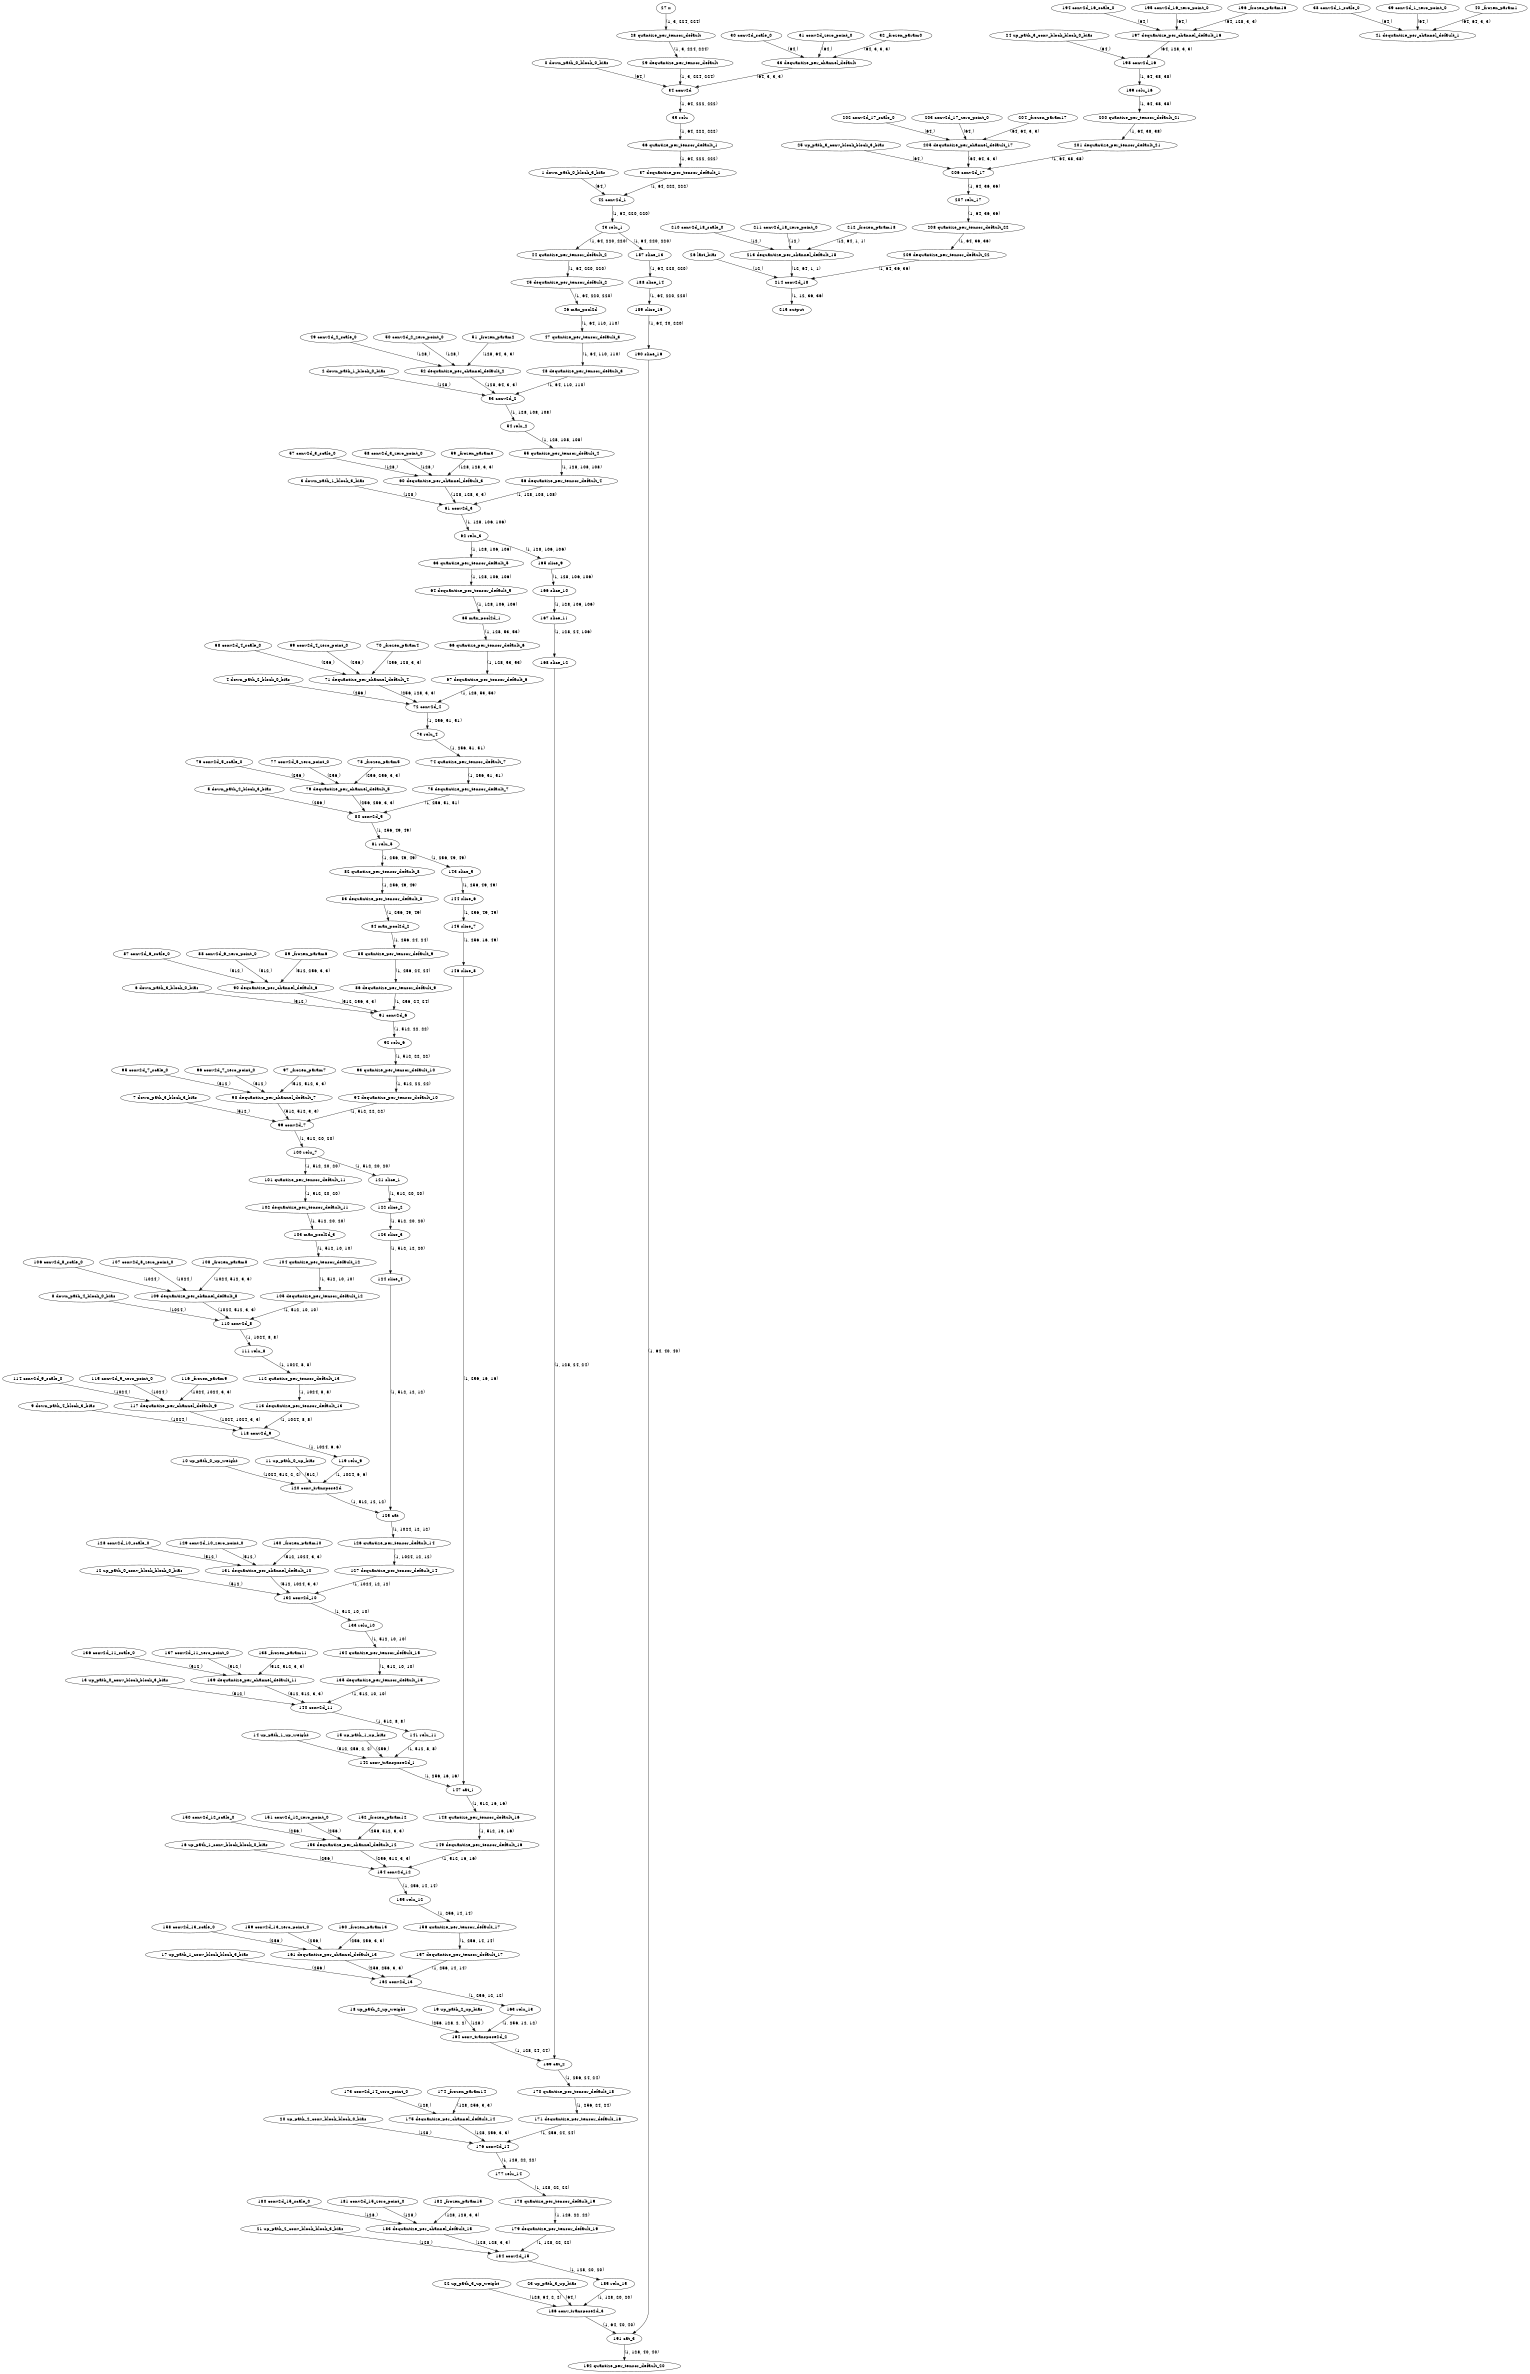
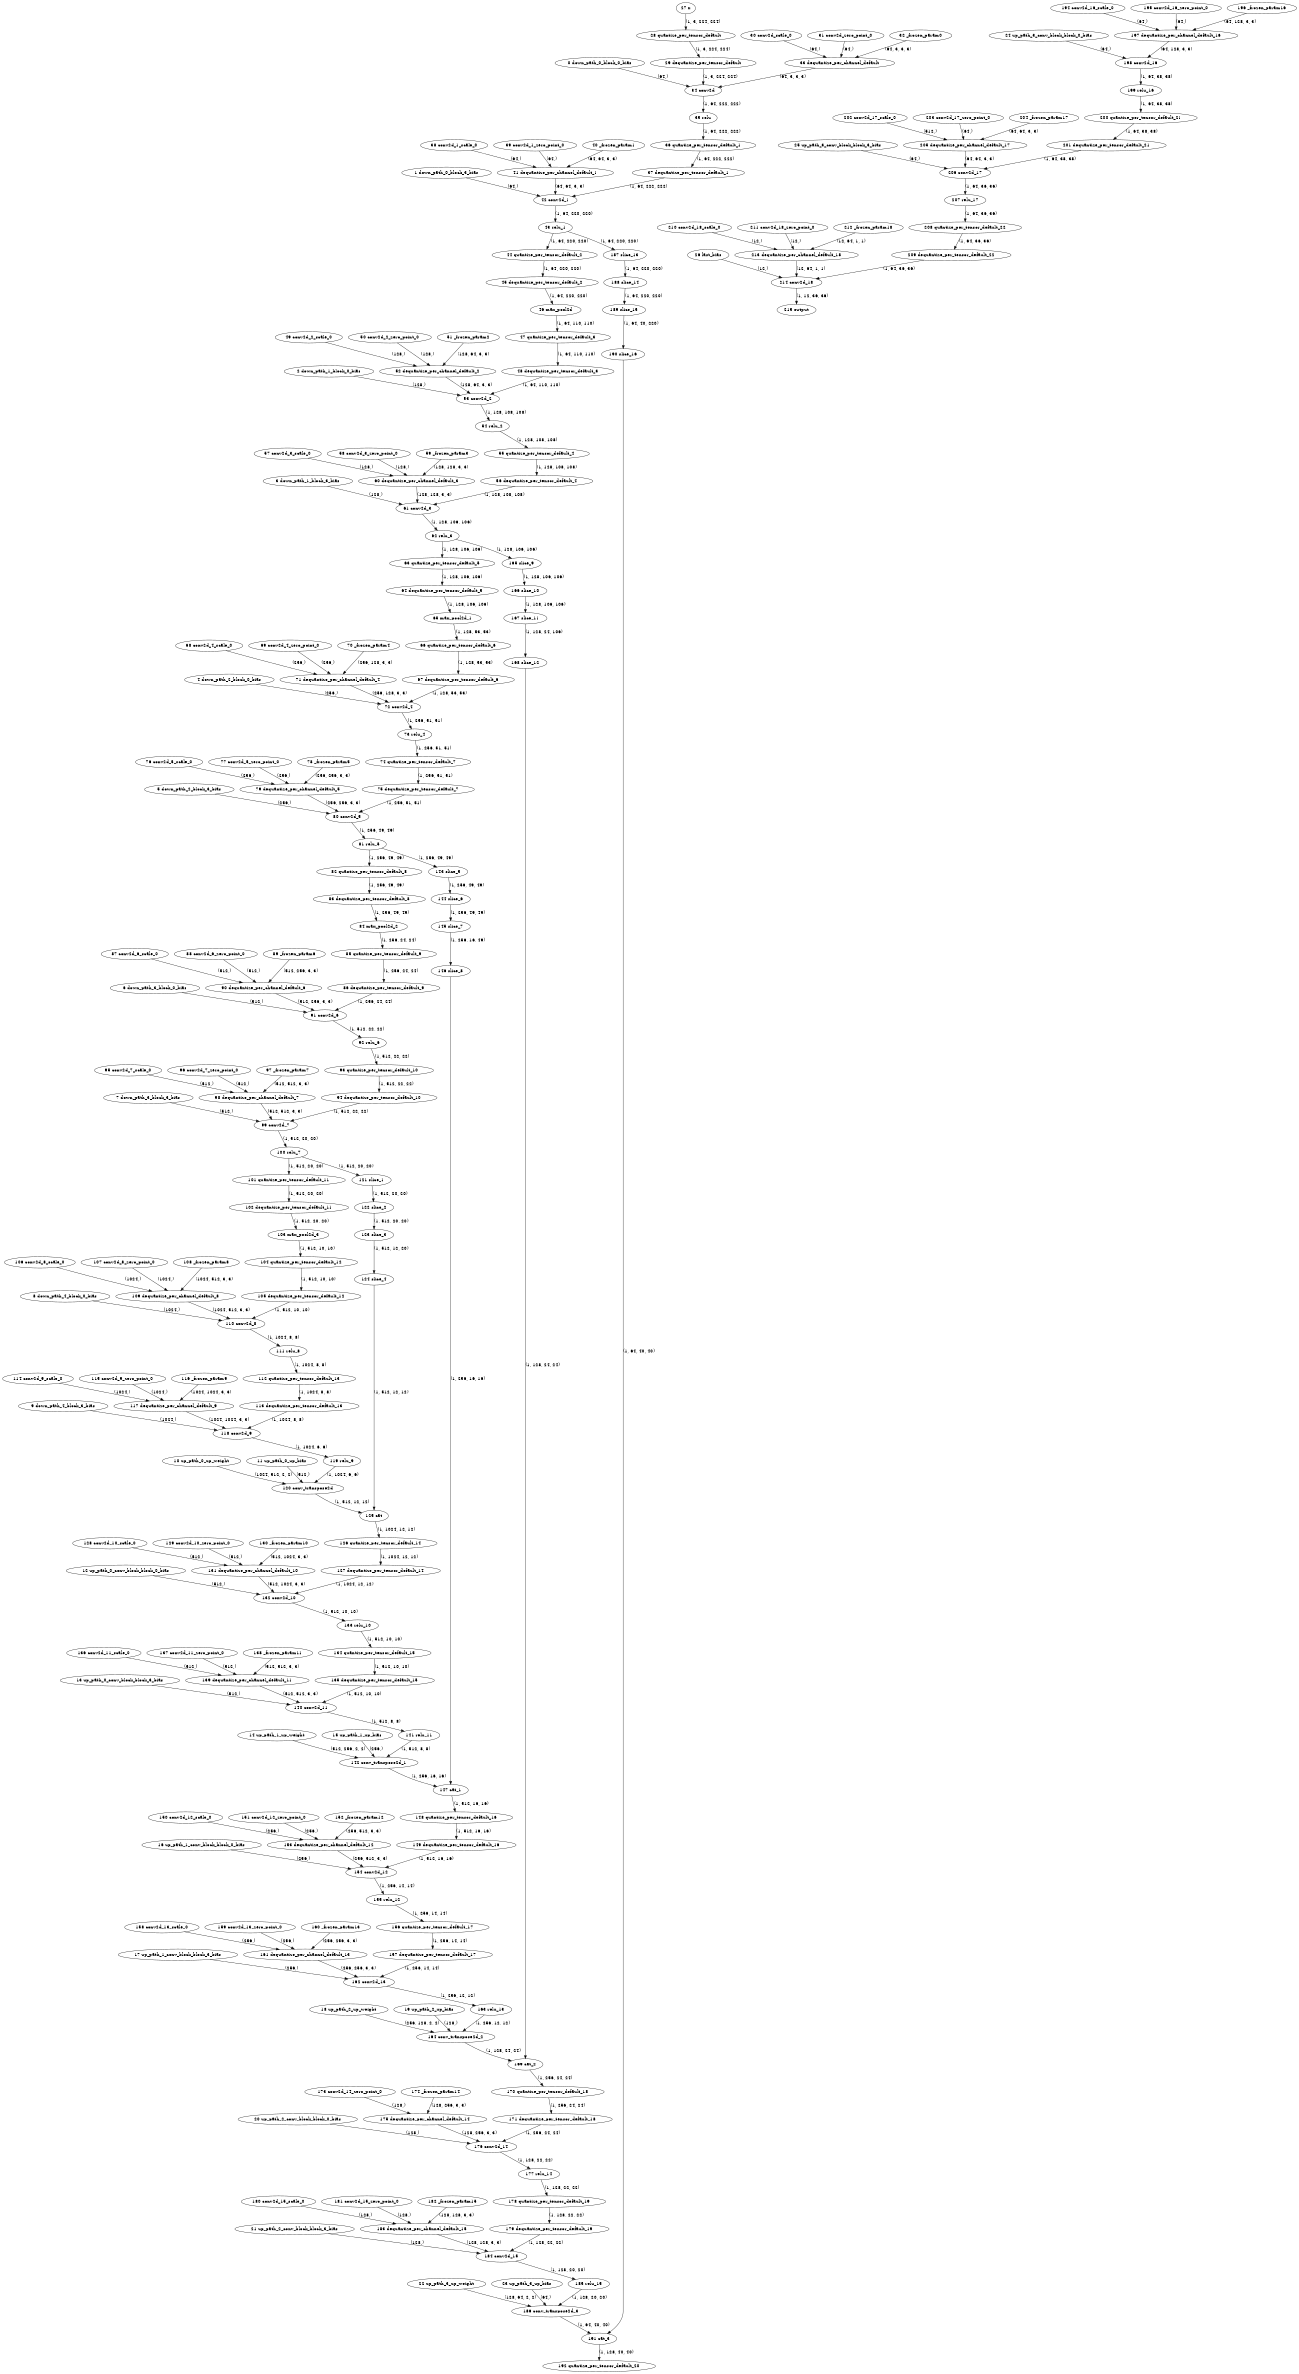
edge "202 conv2d_17_scale_0" -> "205 dequantize_per_channel_default_17": label "(64,)" -> "(512,)"
edge "41 dequantize_per_channel_default_1" -> "42 conv2d_1": added, label "(64, 64, 3, 3)"
